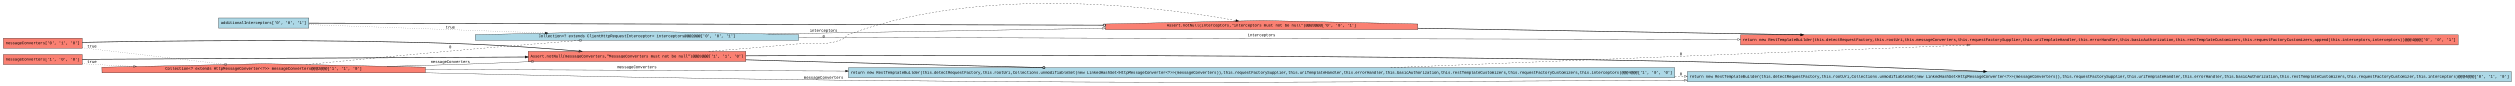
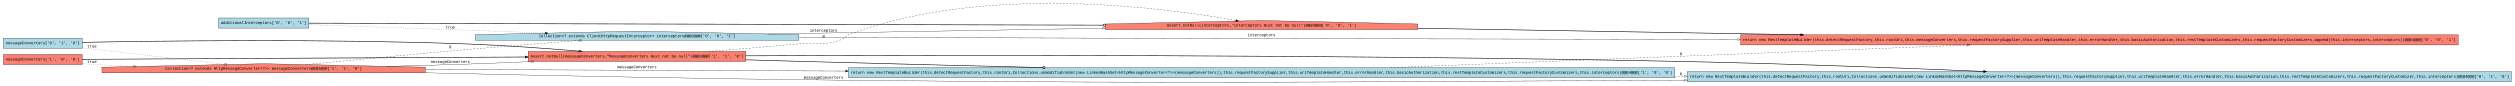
node "messageConverters['0', '1', '0']": fillcolor salmon -> lightblue
